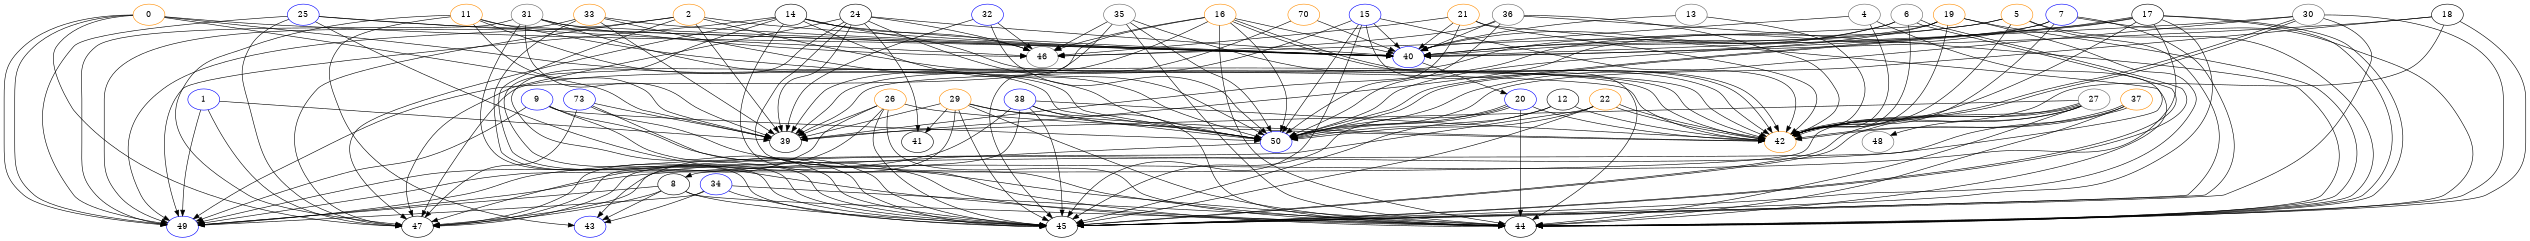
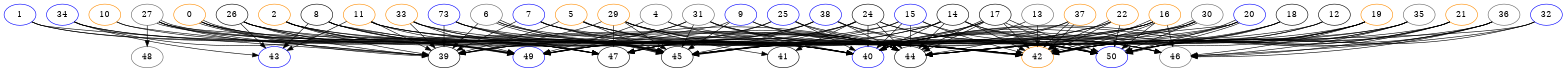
node "70": label "70" -> "10"
edge "73" -> "42": added
edge "40" -> "20": reversed
node "26": color darkorange -> black
edge "50" -> "8": reversed
